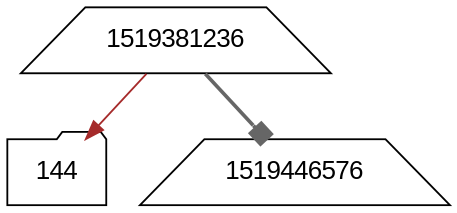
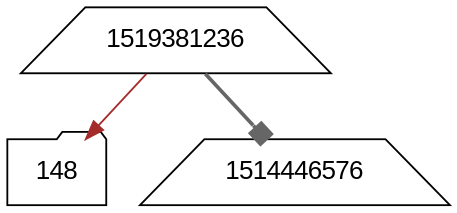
node "144": label "144" -> "148"
node "1519446576": label "1519446576" -> "1514446576"
